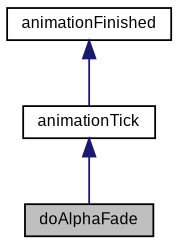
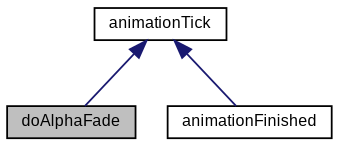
edge "animationTick" -> "animationFinished": reversed
